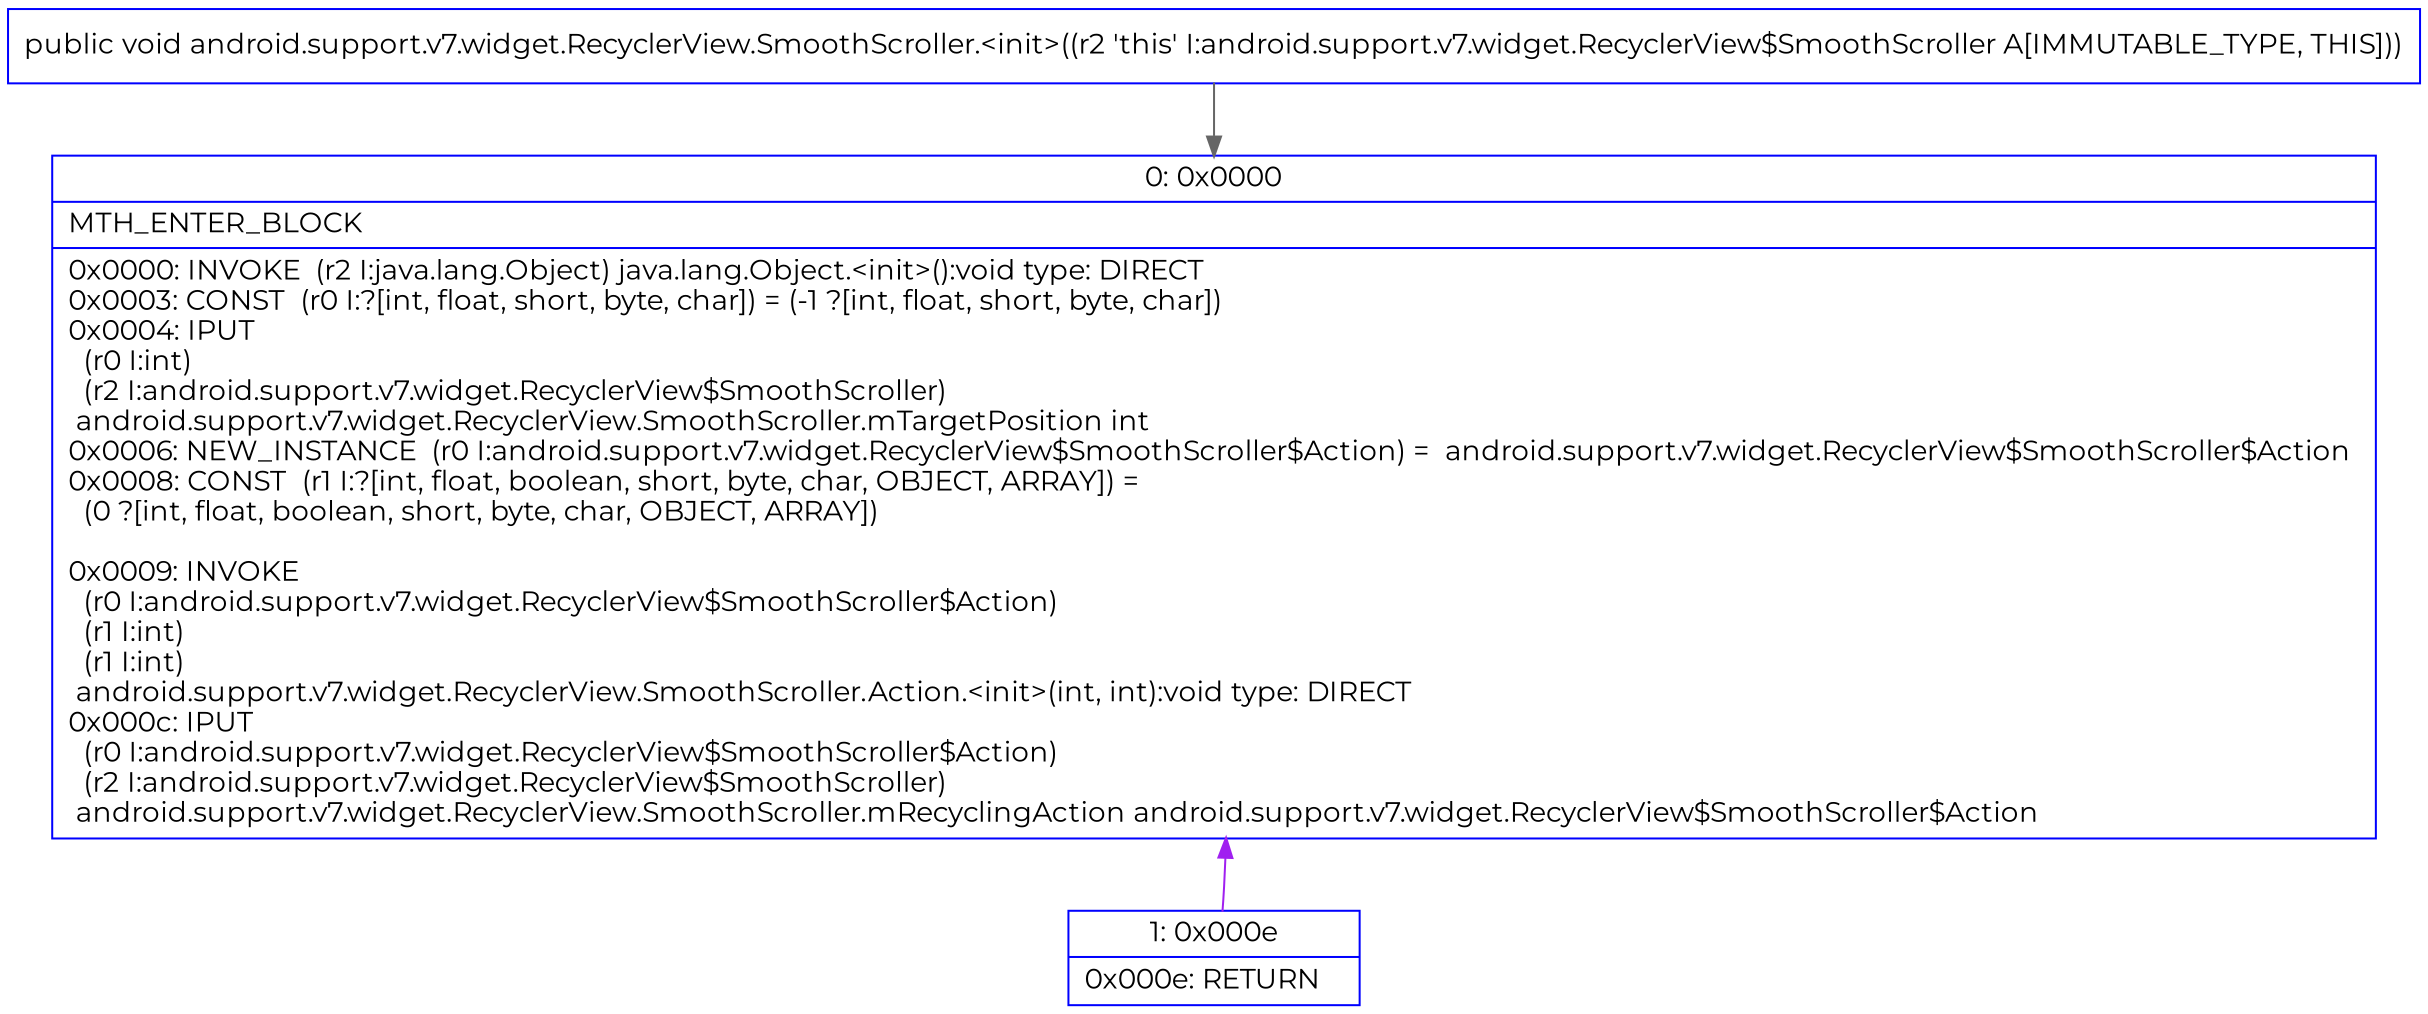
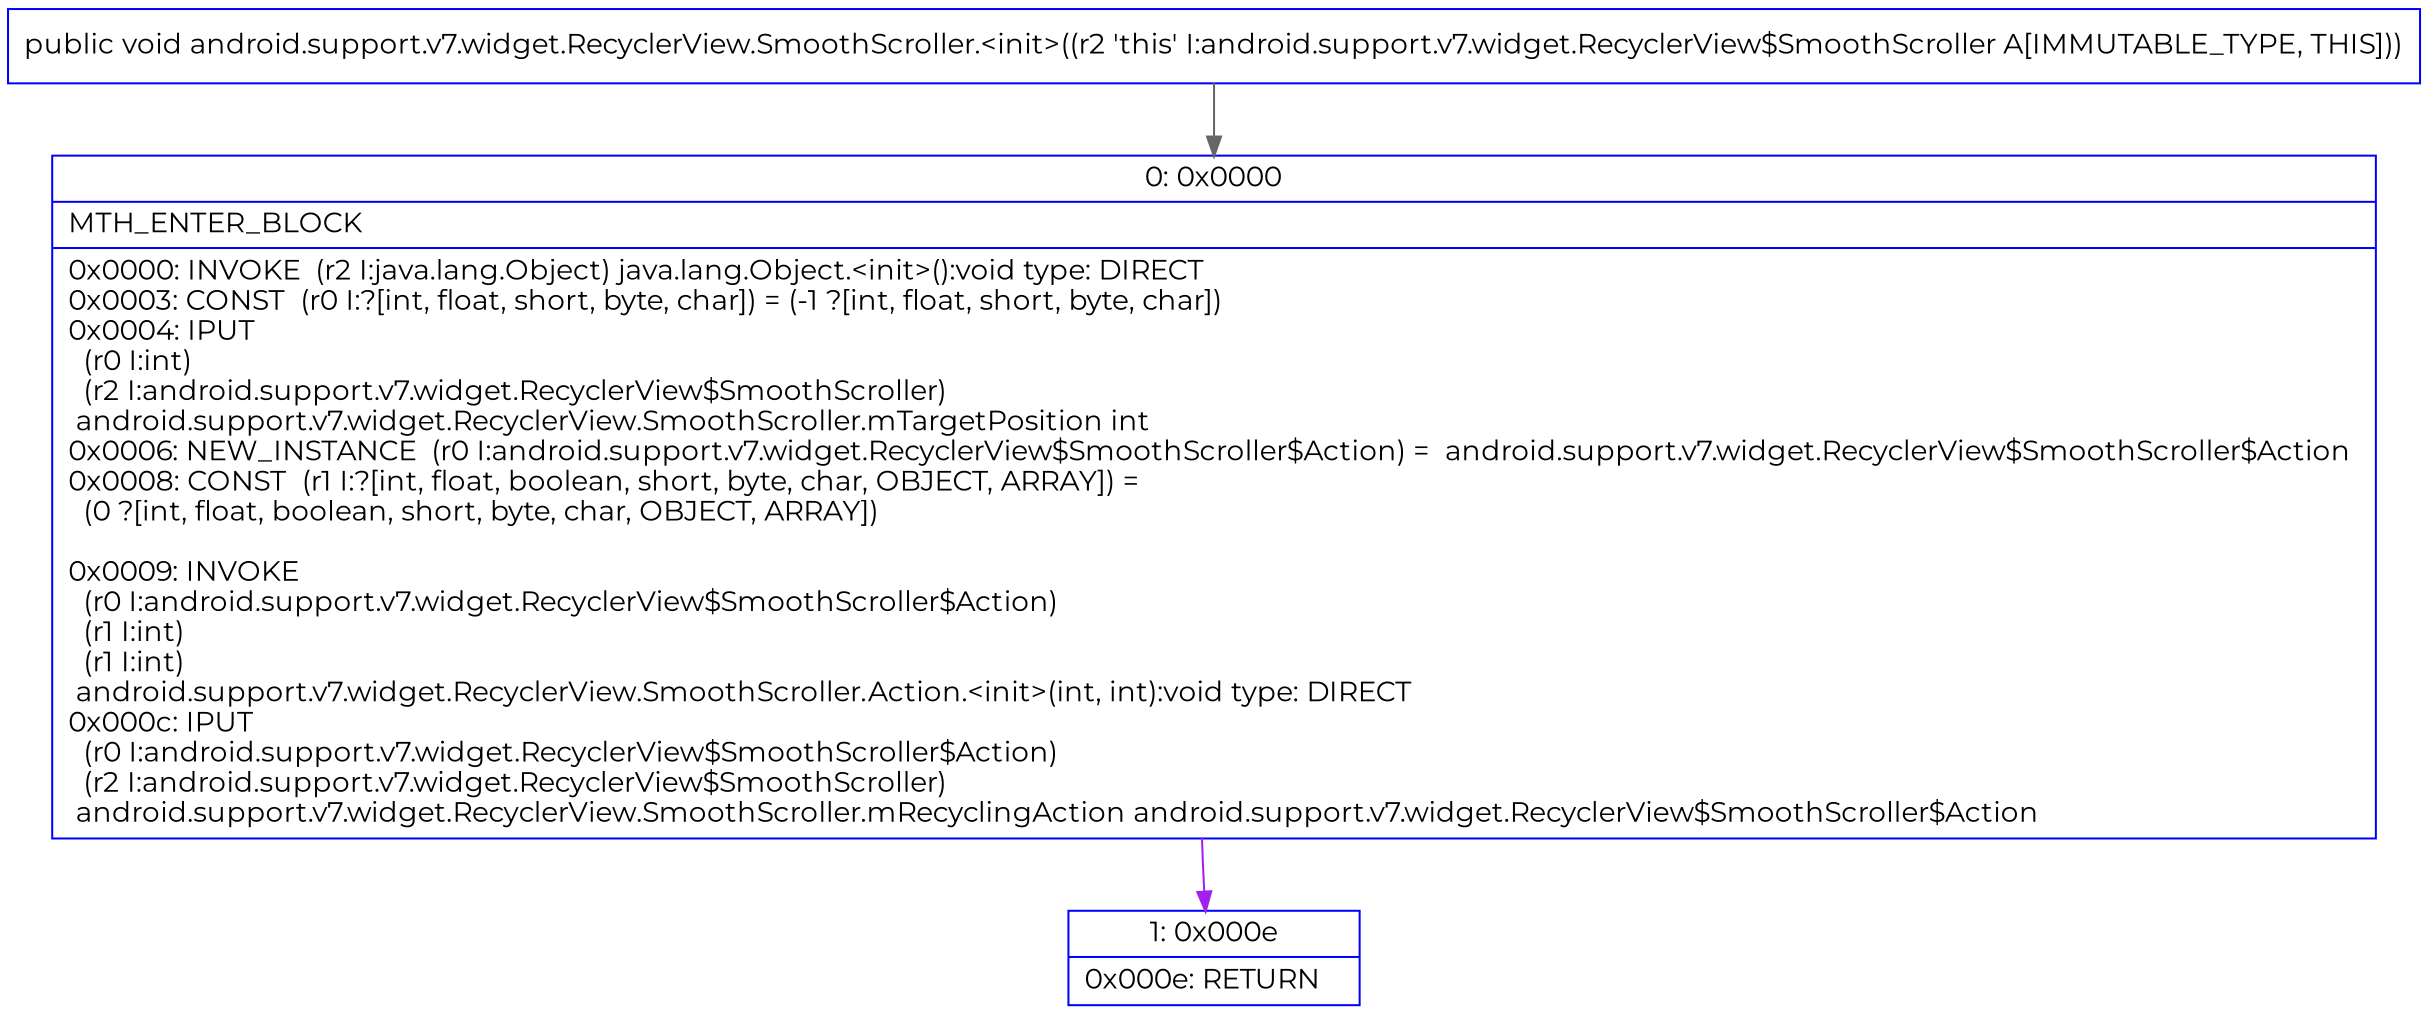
edge "1: 0x000e" -> "0: 0x0000": reversed
